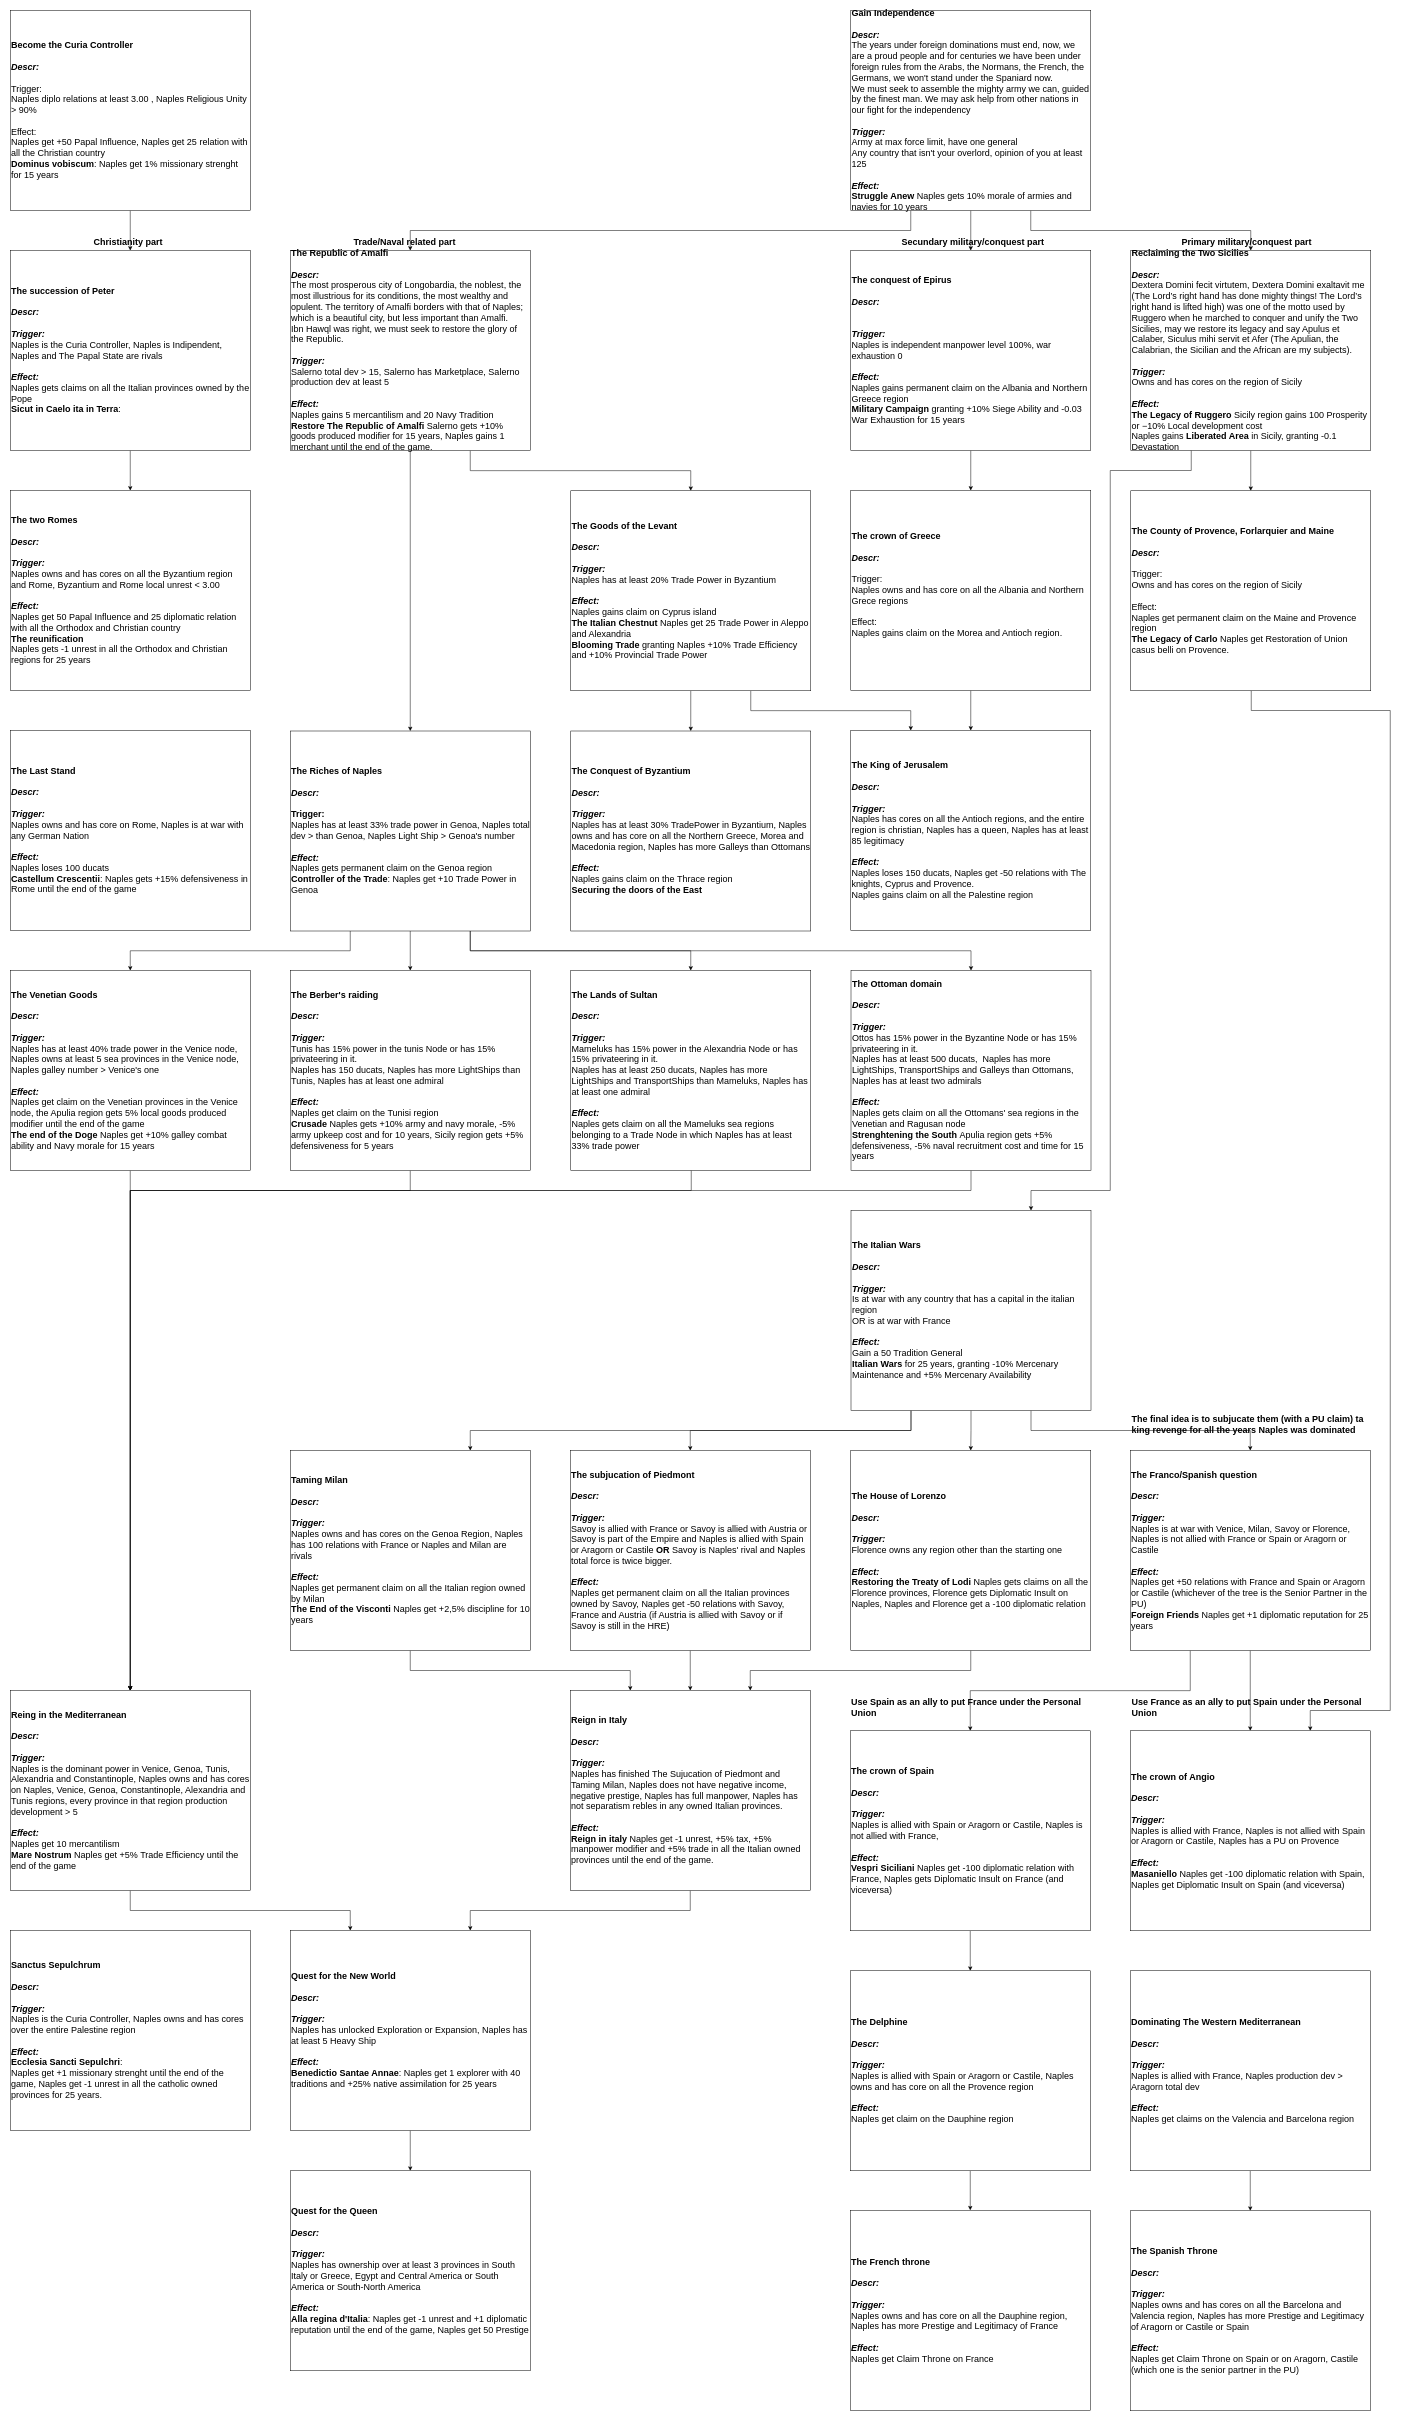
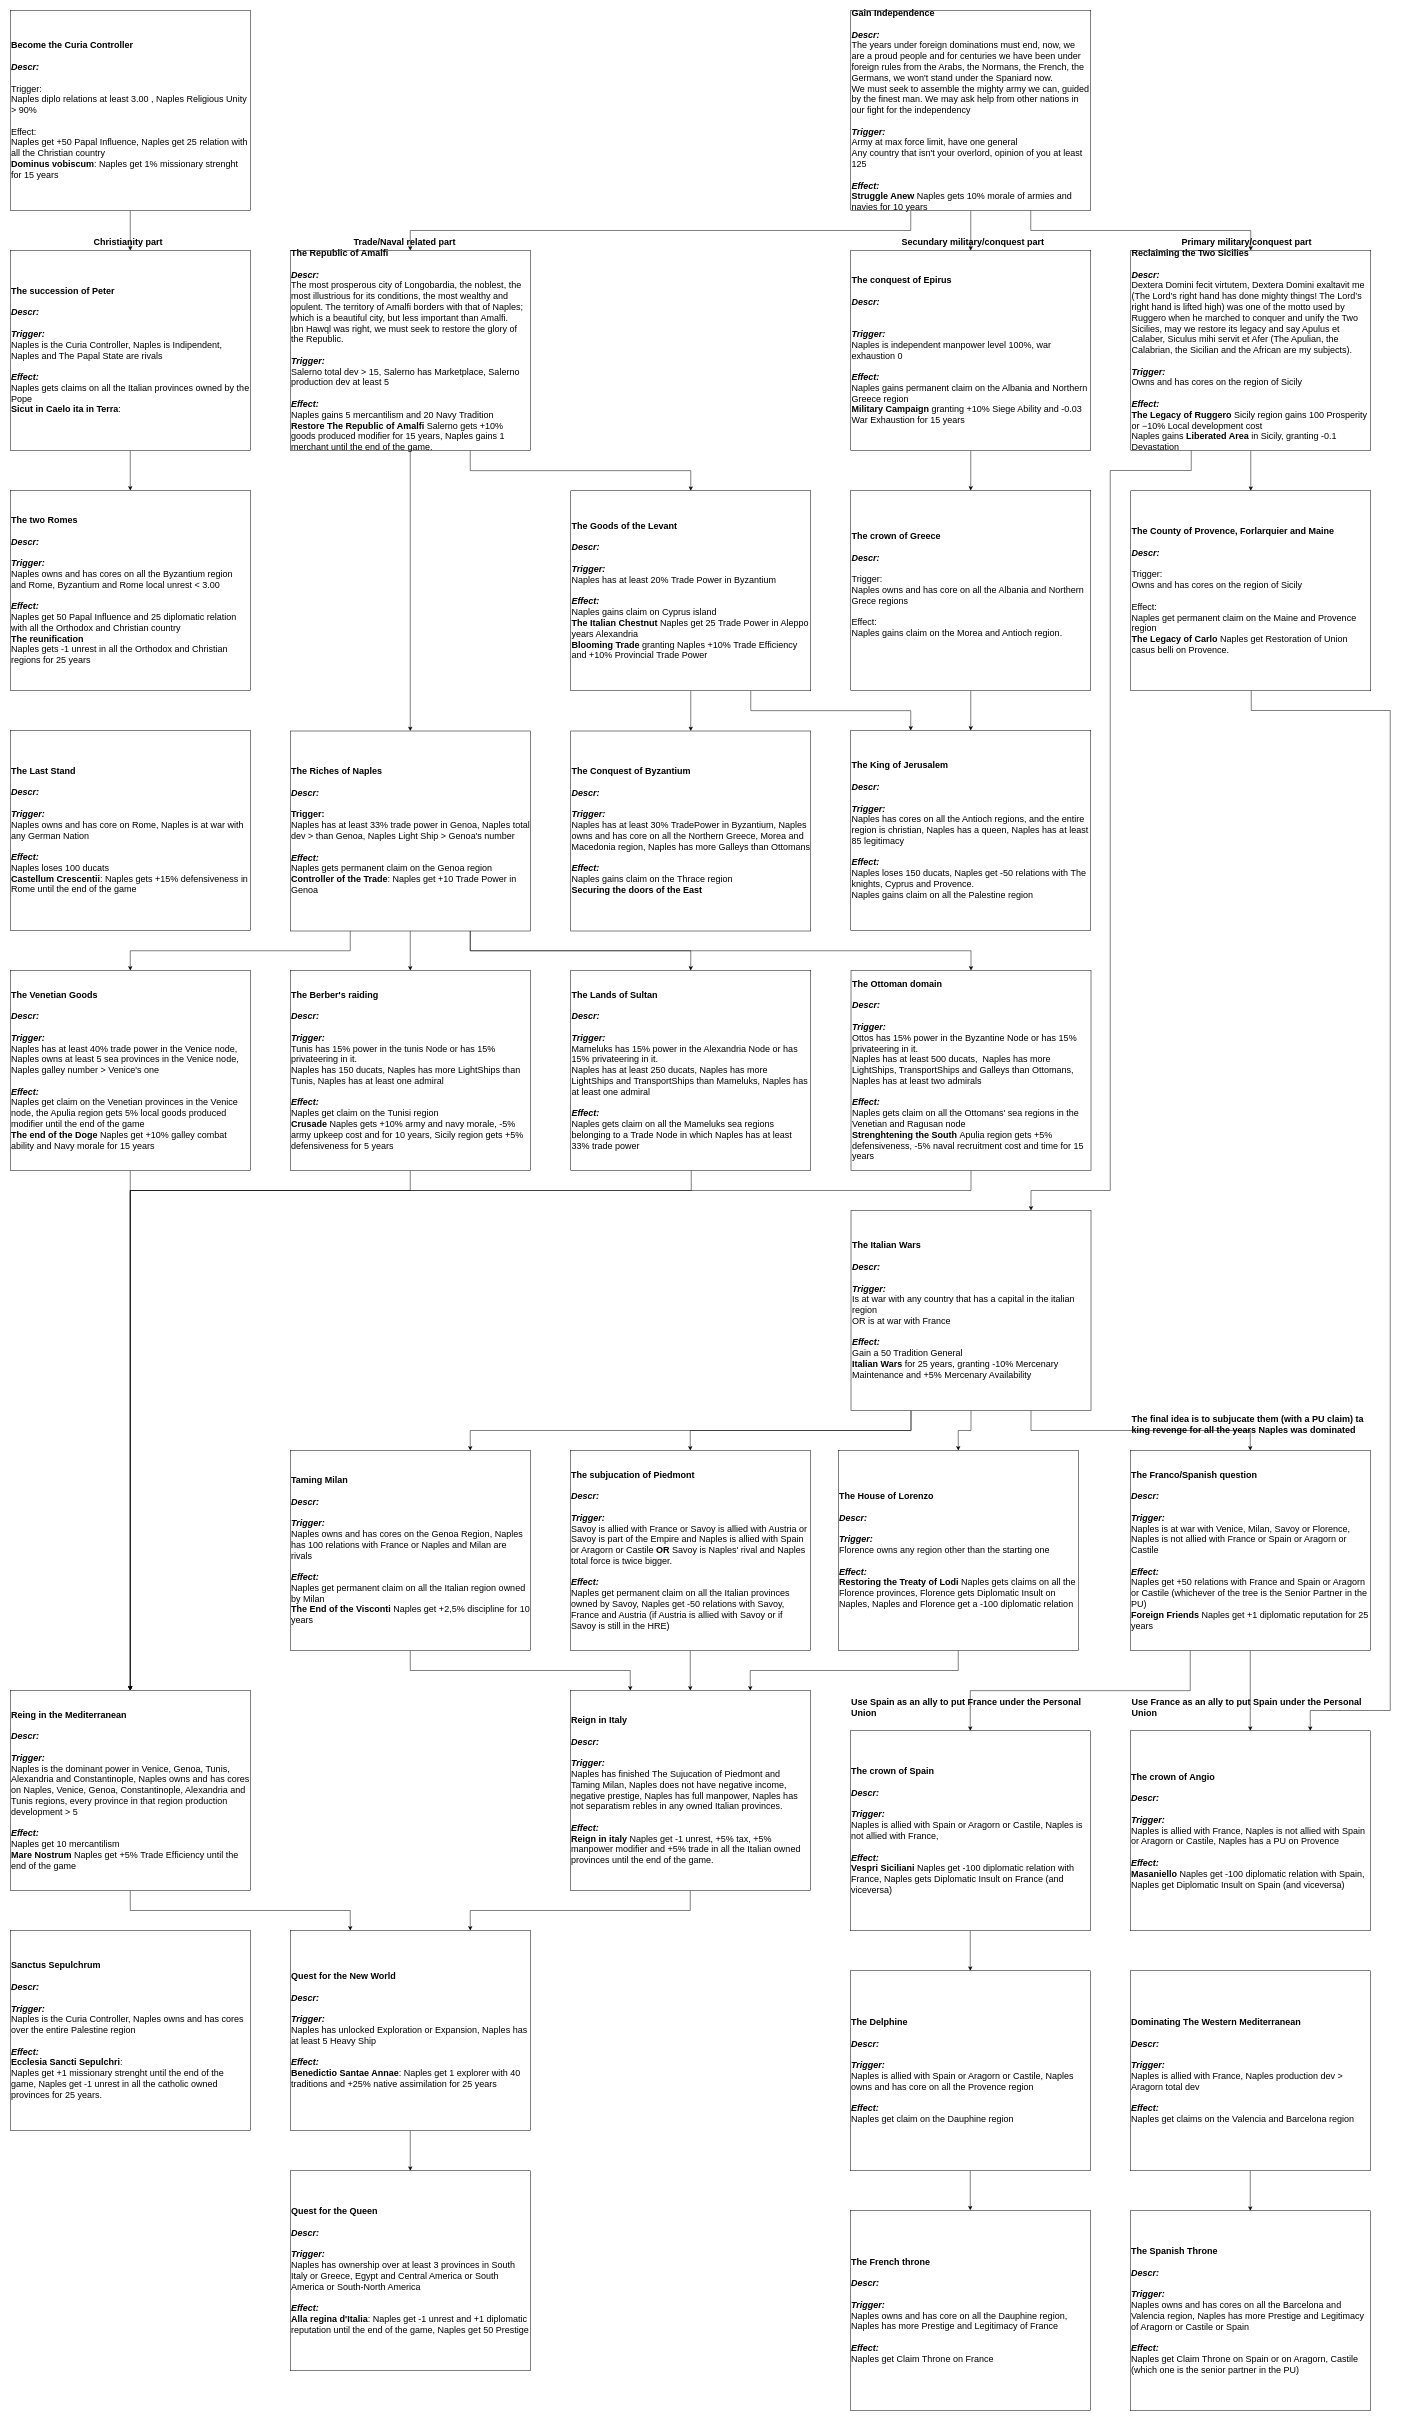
node "The Goods of the Levant Descr: Trigger: Naples has at least 20% Trade Power in Byzantium Effect: Naples gains claim on Cyprus island The Italian Chestnut Naples get 25 Trade Power in Aleppo and Alexandria Blooming Trade granting Naples +10% Trade Efficiency and +10% Provincial Trade Power": label "The Goods of the Levant Descr: Trigger: Naples has at least 20% Trade Power in Byzantium Effect: Naples gains claim on Cyprus island The Italian Chestnut Naples get 25 Trade Power in Aleppo and Alexandria Blooming Trade granting Naples +10% Trade Efficiency and +10% Provincial Trade Power" -> "The Goods of the Levant Descr: Trigger: Naples has at least 20% Trade Power in Byzantium Effect: Naples gains claim on Cyprus island The Italian Chestnut Naples get 25 Trade Power in Aleppo years Alexandria Blooming Trade granting Naples +10% Trade Efficiency and +10% Provincial Trade Power"
node "The House of Lorenzo Descr: Trigger: Florence owns any region other than the starting one Effect: Restoring the Treaty of Lodi Naples gets claims on all the Florence provinces, Florence gets Diplomatic Insult on Naples, Naples and Florence get a -100 diplomatic relation": moved (971, 1550) -> (958, 1550)
